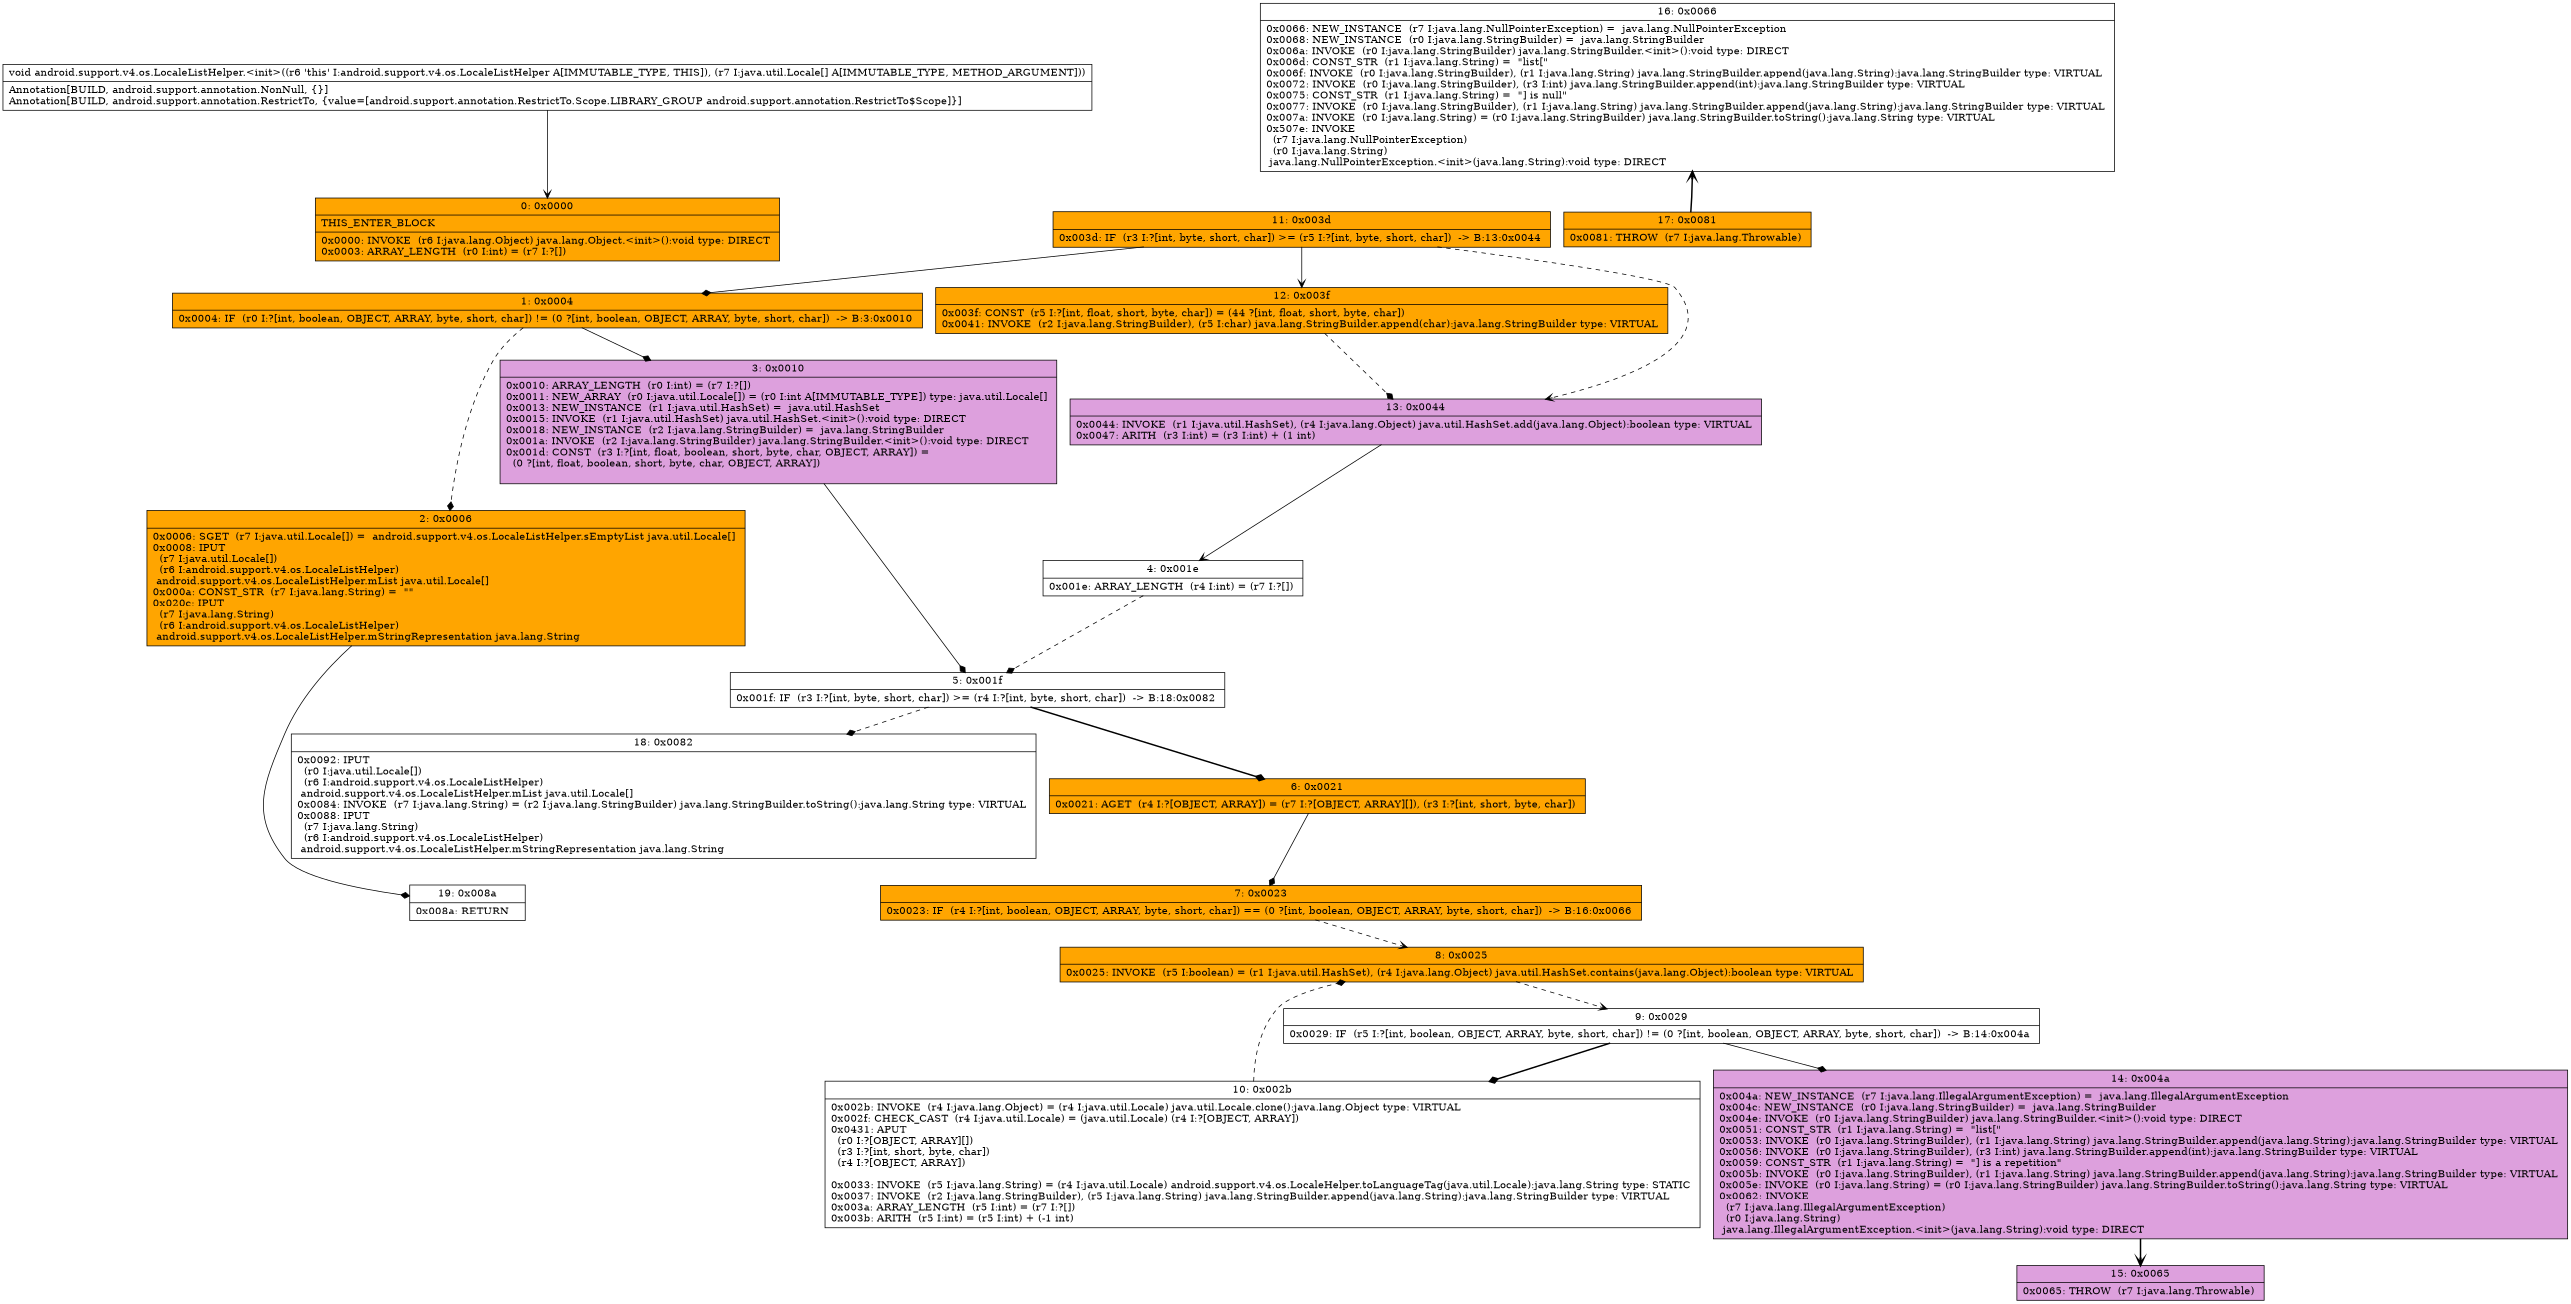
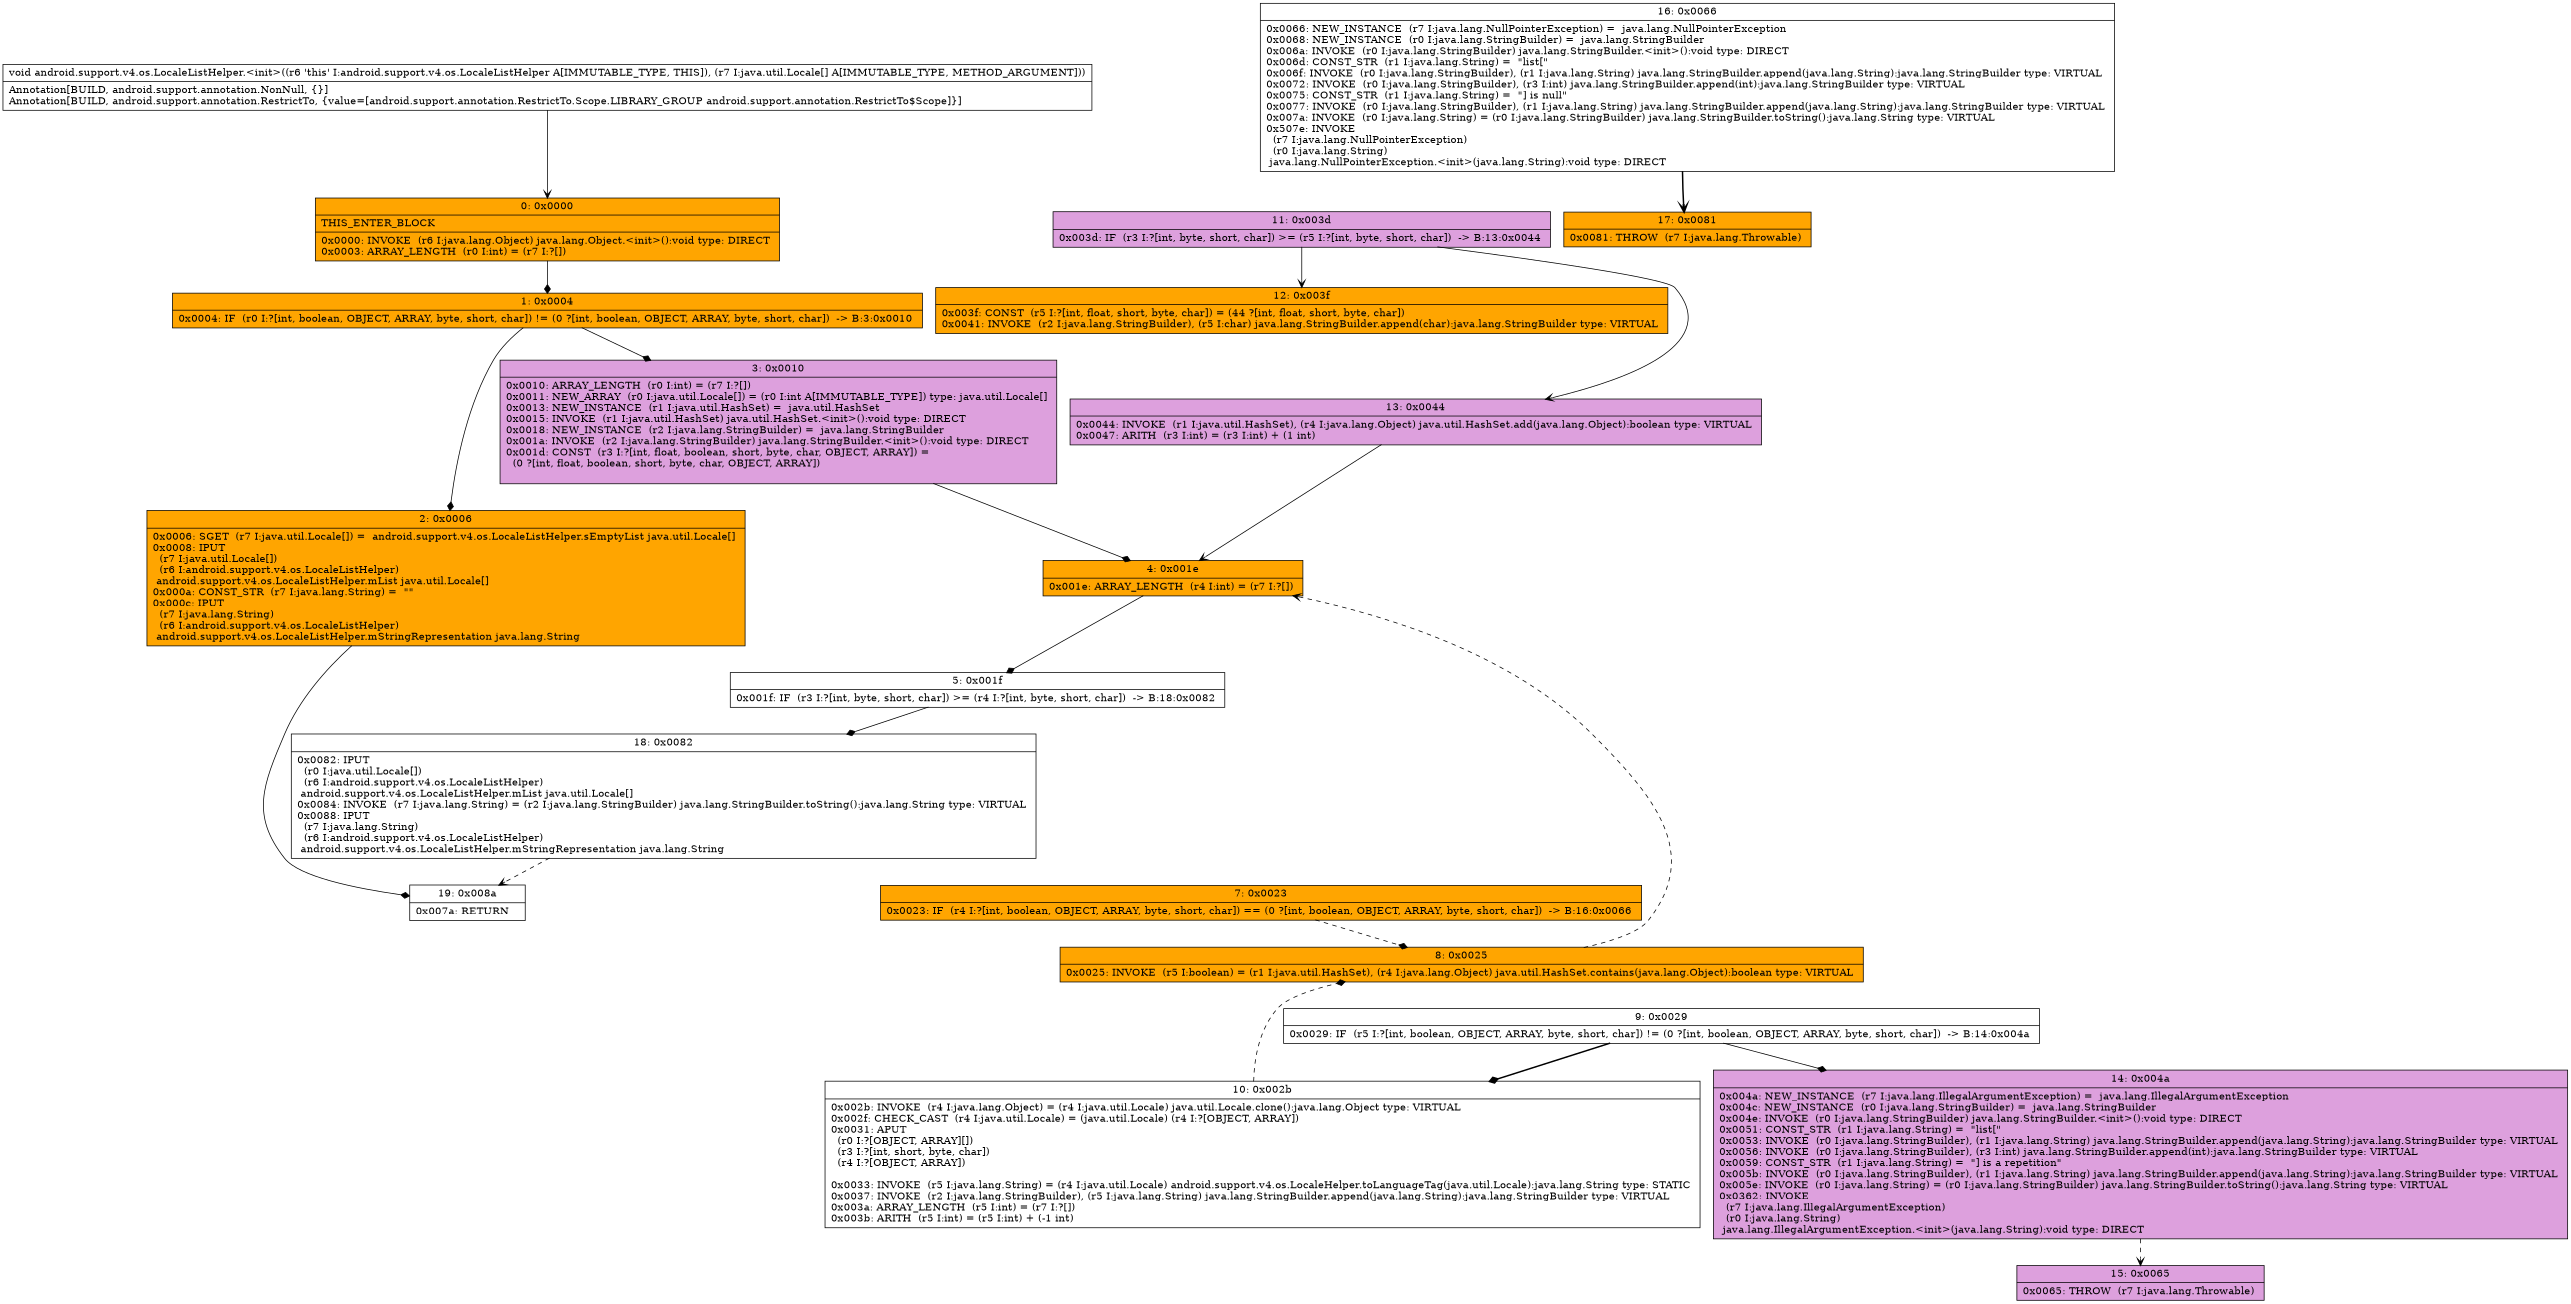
edge "17: 0x0081" -> "16: 0x0066": reversed
node "11: 0x003d": fillcolor orange -> plum
edge "11: 0x003d" -> "1: 0x0004": now "0: 0x0000" -> "1: 0x0004"
edge "11: 0x003d" -> "13: 0x0044": style dashed -> solid
edge "12: 0x003f" -> "13: 0x0044": removed
edge "1: 0x0004" -> "2: 0x0006": style dashed -> solid
edge "3: 0x0010" -> "5: 0x001f": now "3: 0x0010" -> "4: 0x001e"
node "4: 0x001e": fillcolor white -> orange
node "2: 0x0006": text "0x020c: IPUT" -> "0x000c: IPUT"
edge "4: 0x001e" -> "5: 0x001f": style dashed -> solid
edge "5: 0x001f" -> "18: 0x0082": style dashed -> solid
node "18: 0x0082": text "0x0092: IPUT" -> "0x0082: IPUT"
node "6: 0x0021": removed
edge "18: 0x0082" -> "19: 0x008a": added
node "19: 0x008a": text "0x008a: RETURN" -> "0x007a: RETURN"
edge "7: 0x0023" -> "8: 0x0025": arrowhead vee -> diamond
edge "8: 0x0025" -> "9: 0x0029": now "8: 0x0025" -> "4: 0x001e"
node "10: 0x002b": text "0x0431: APUT" -> "0x0031: APUT"
node "14: 0x004a": text "0x0062: INVOKE" -> "0x0362: INVOKE"
edge "14: 0x004a" -> "15: 0x0065": style bold -> dashed
